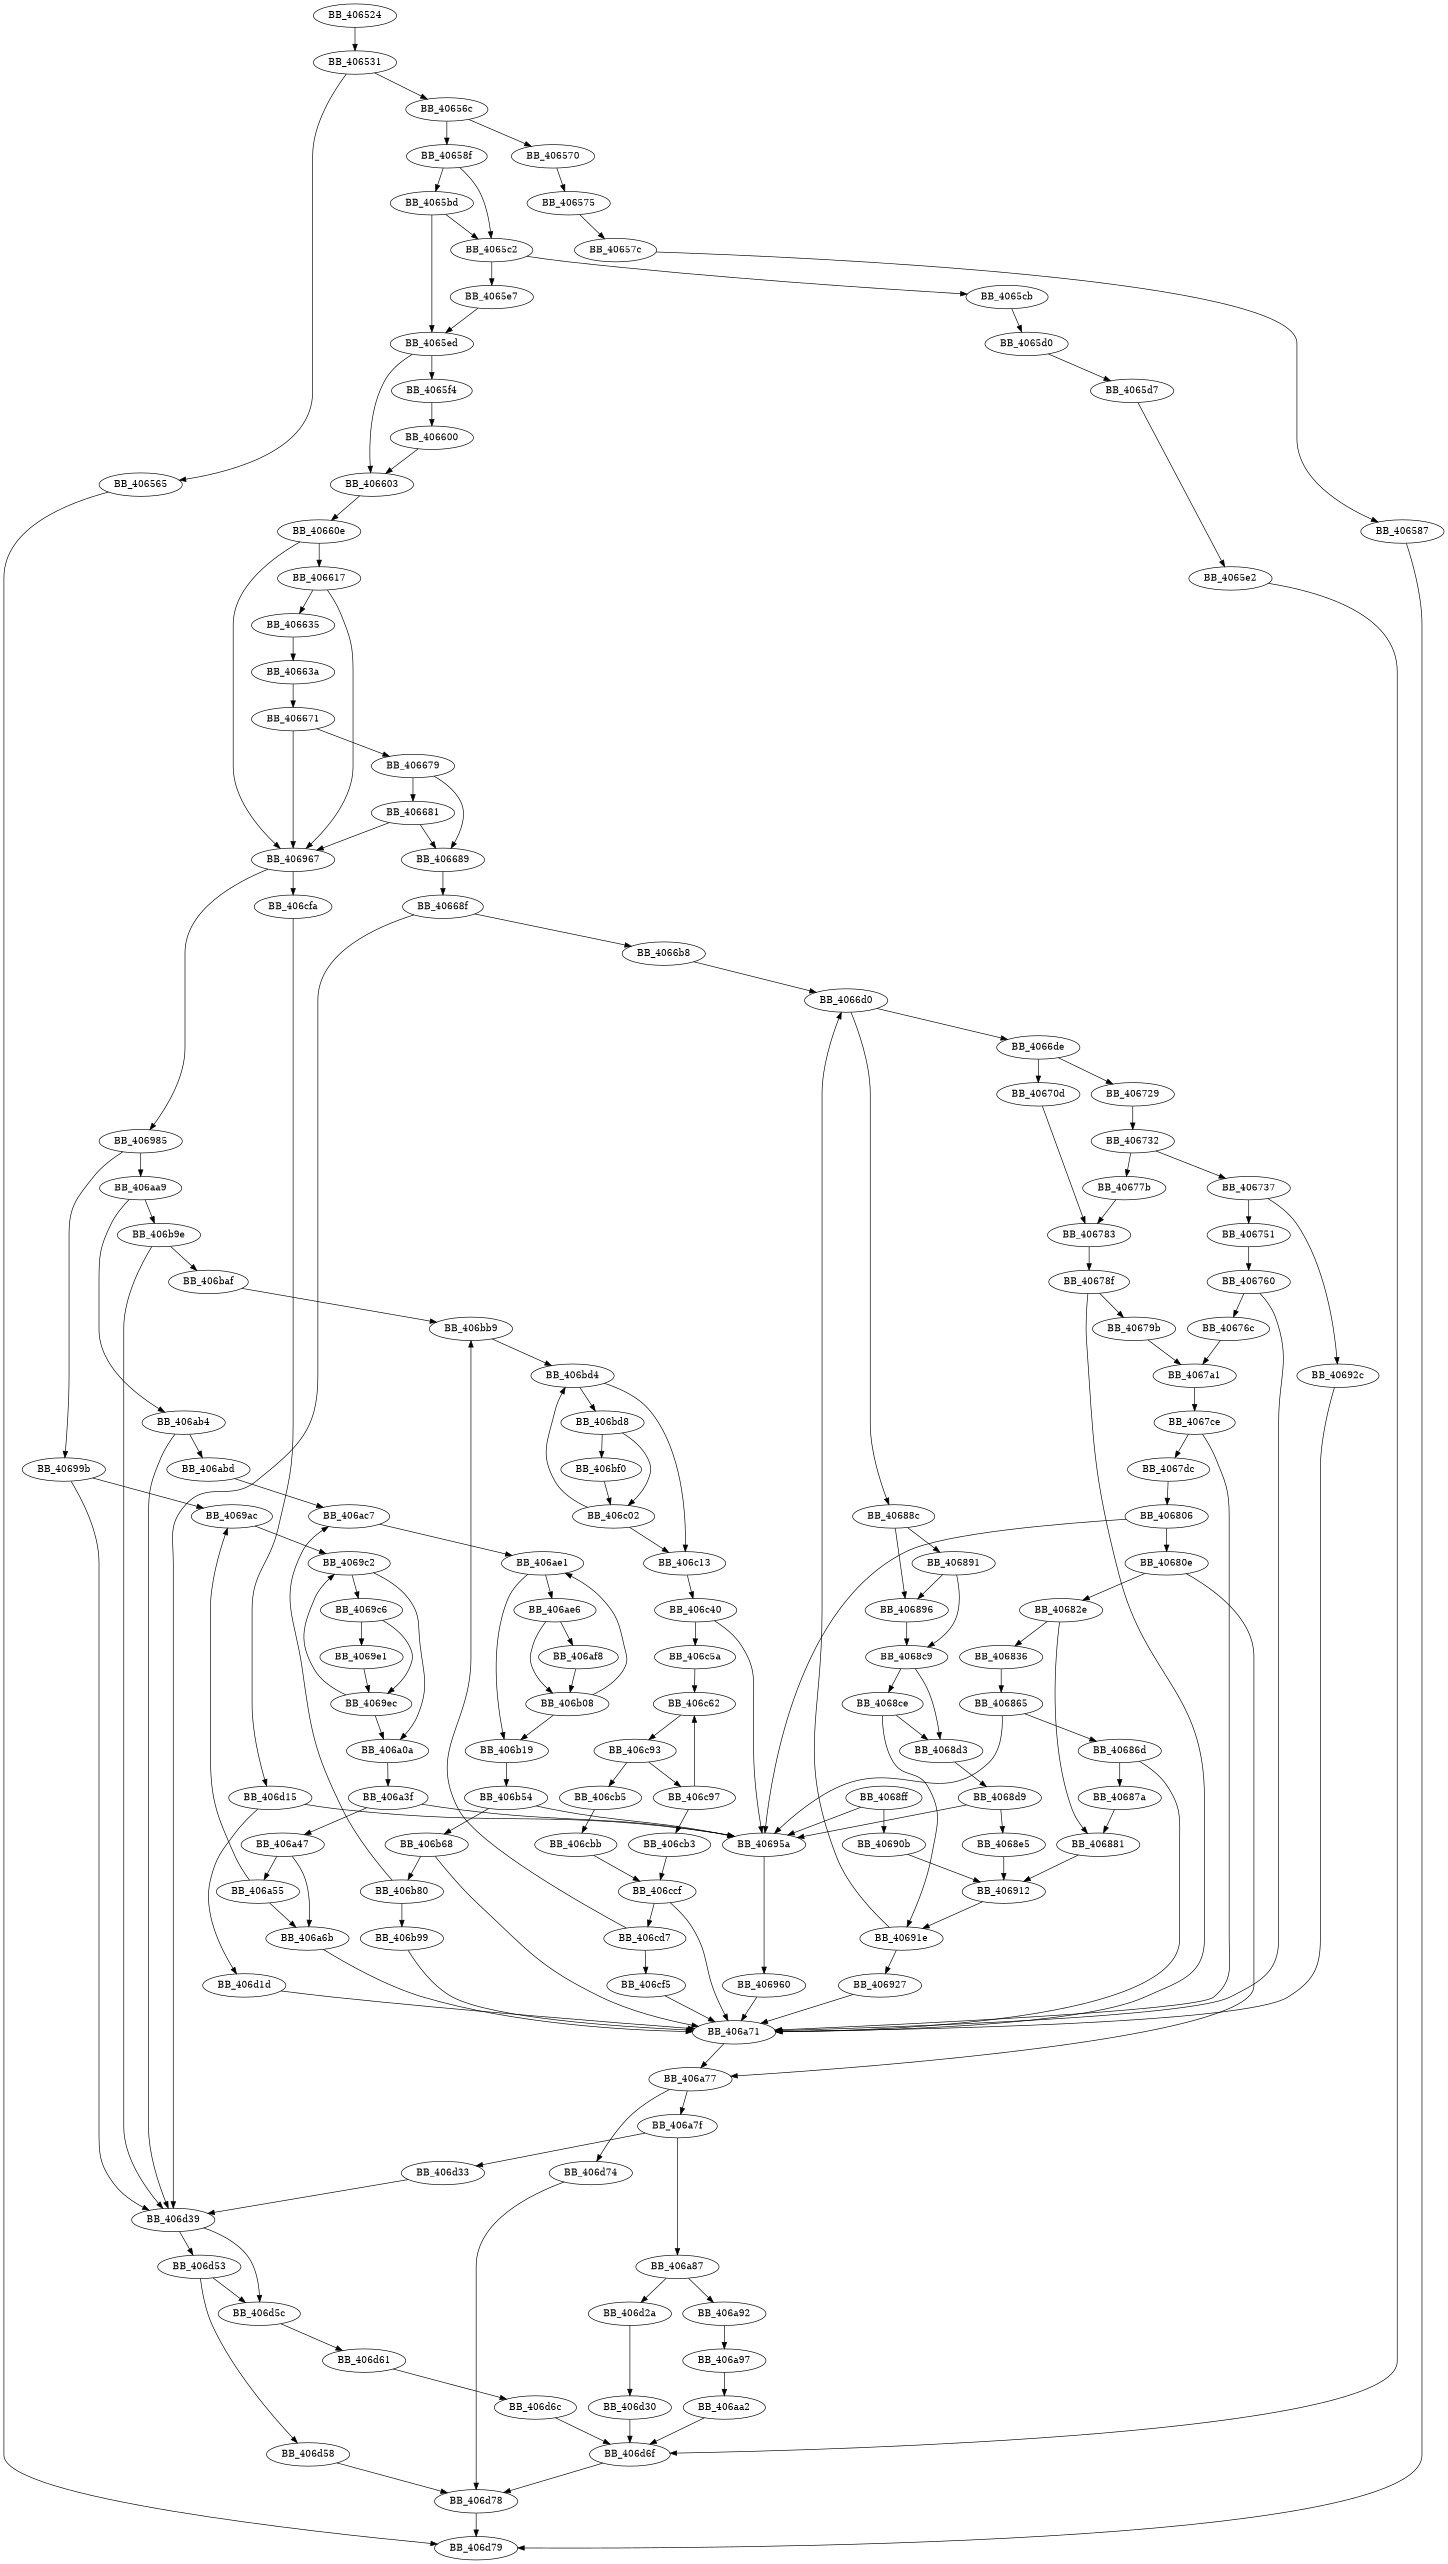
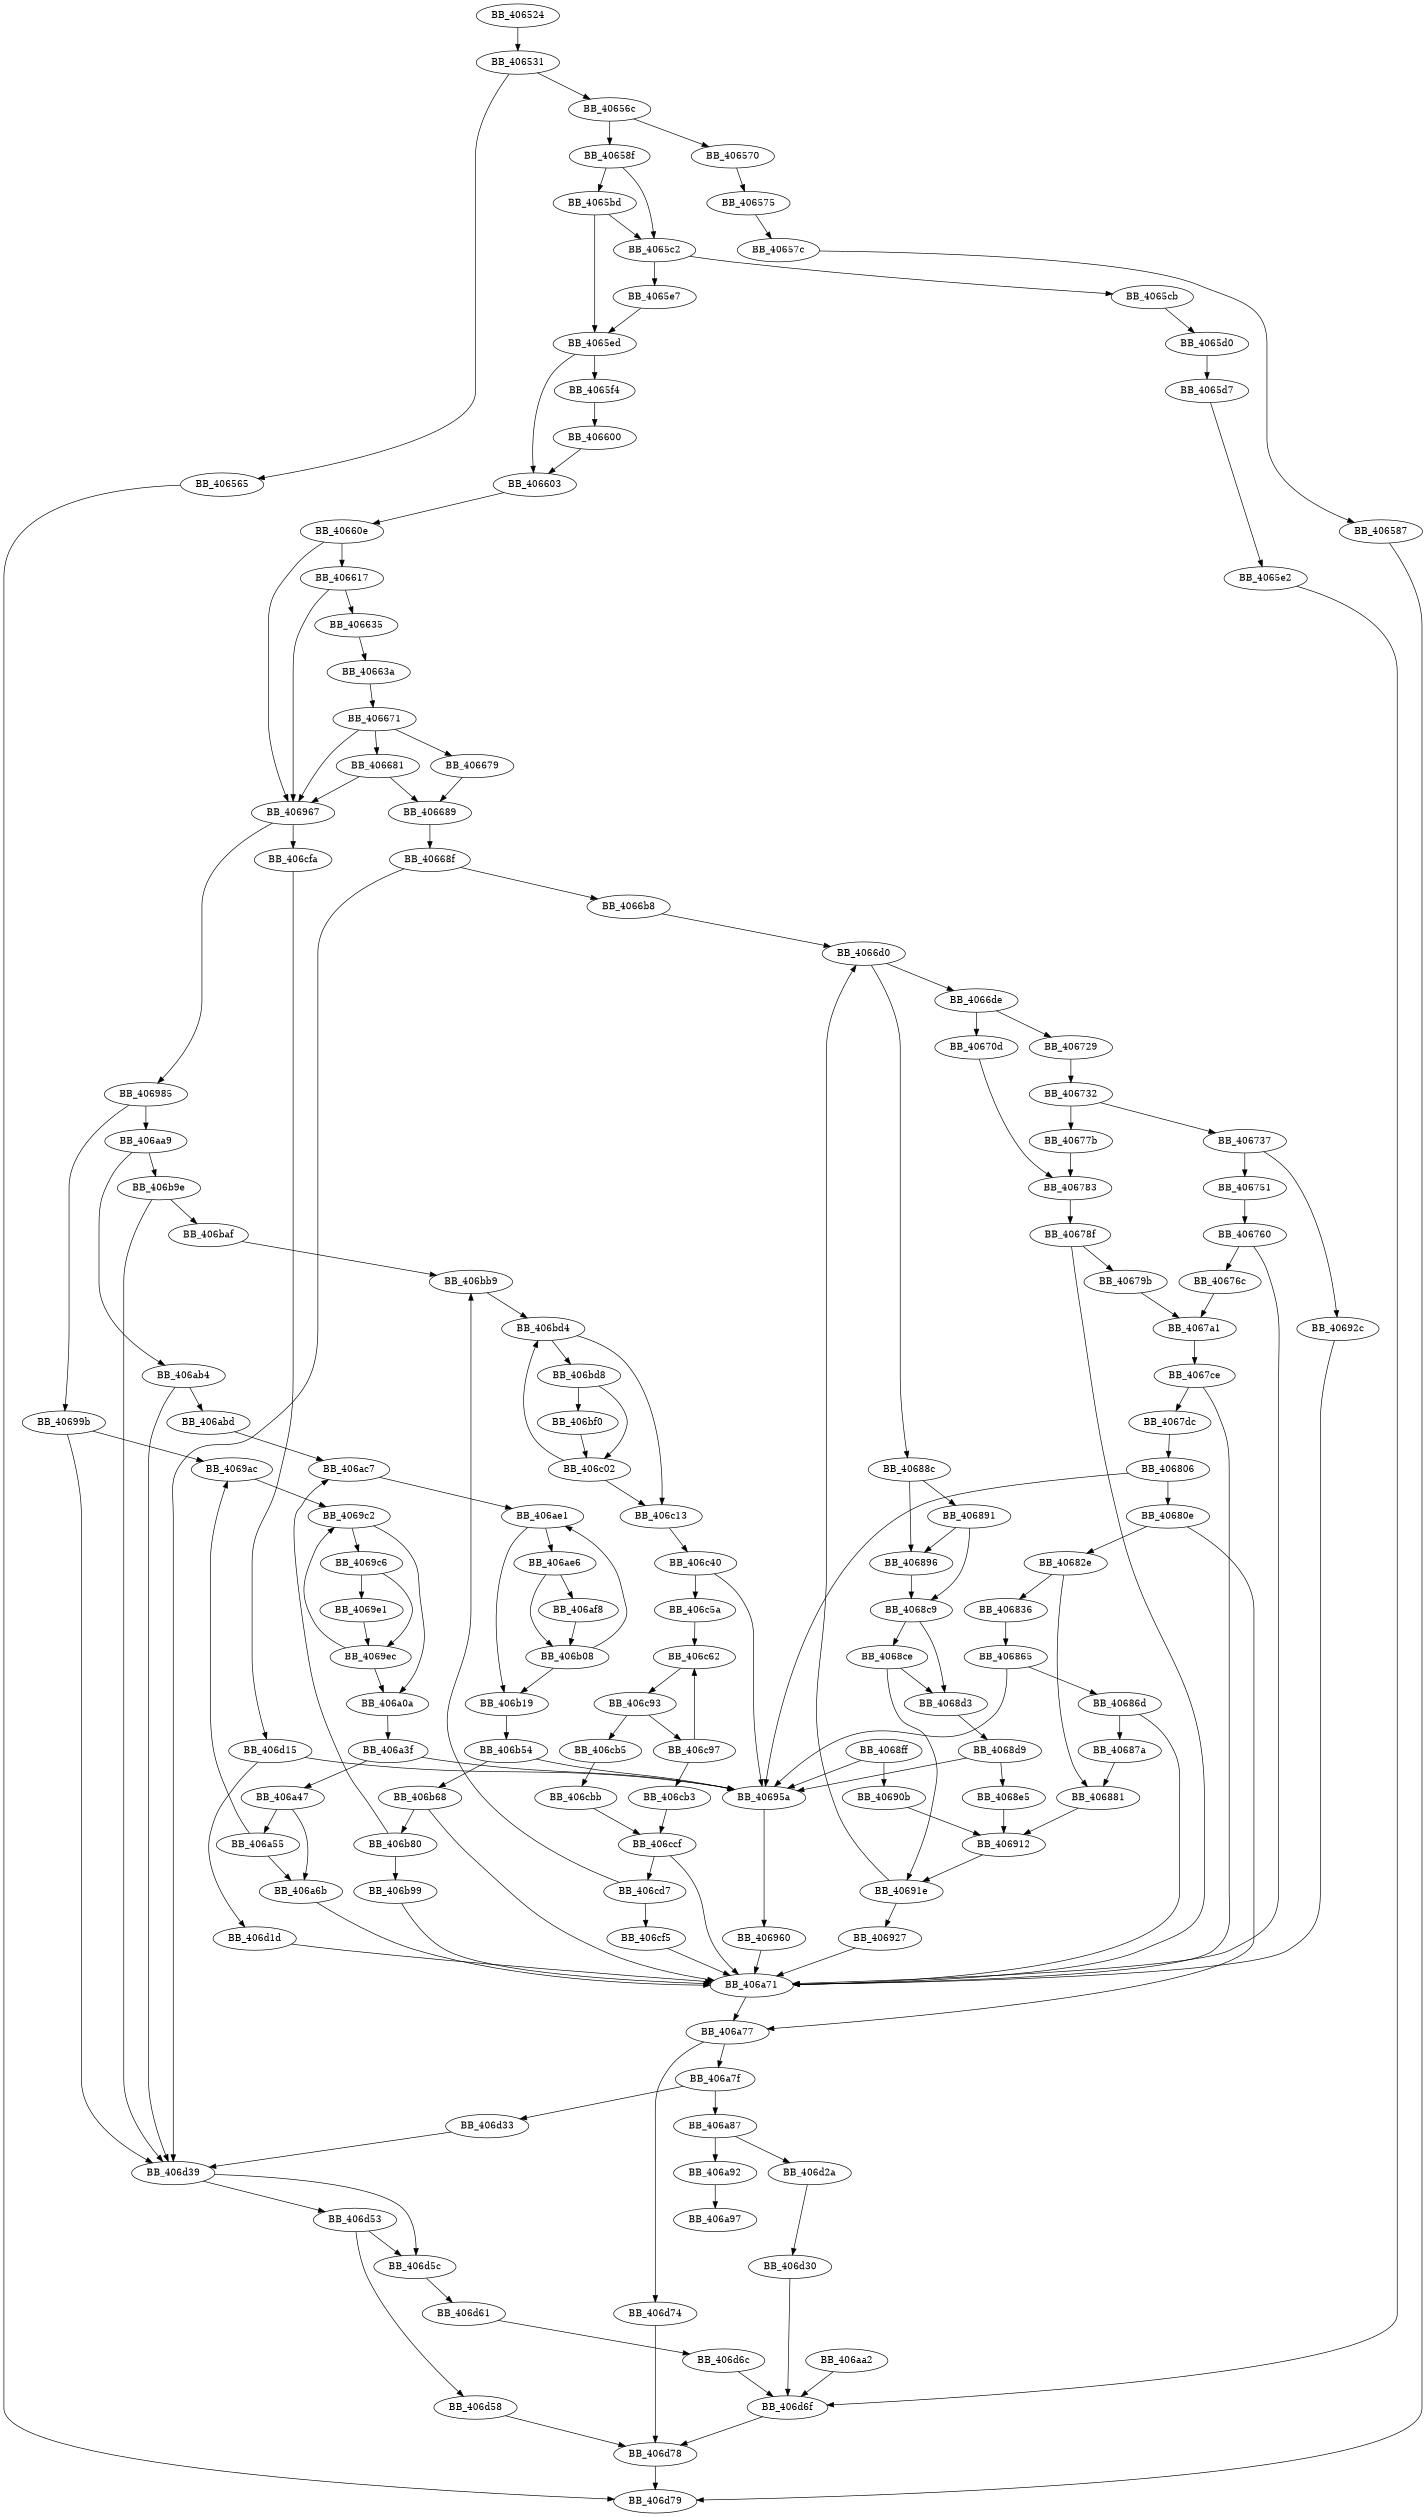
edge "BB_406679" -> "BB_406681": now "BB_406671" -> "BB_406681"
edge "BB_406a97" -> "BB_406aa2": removed
